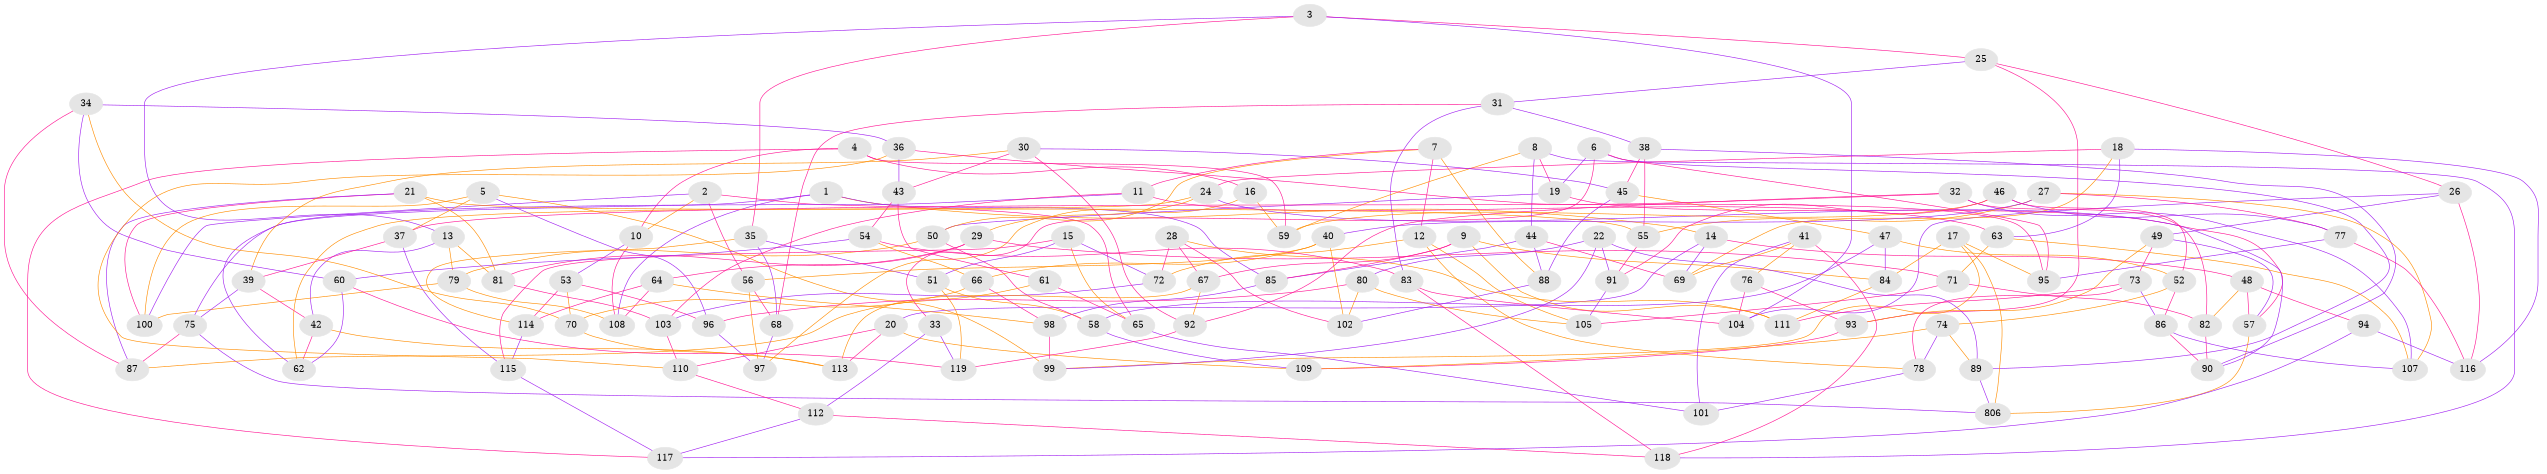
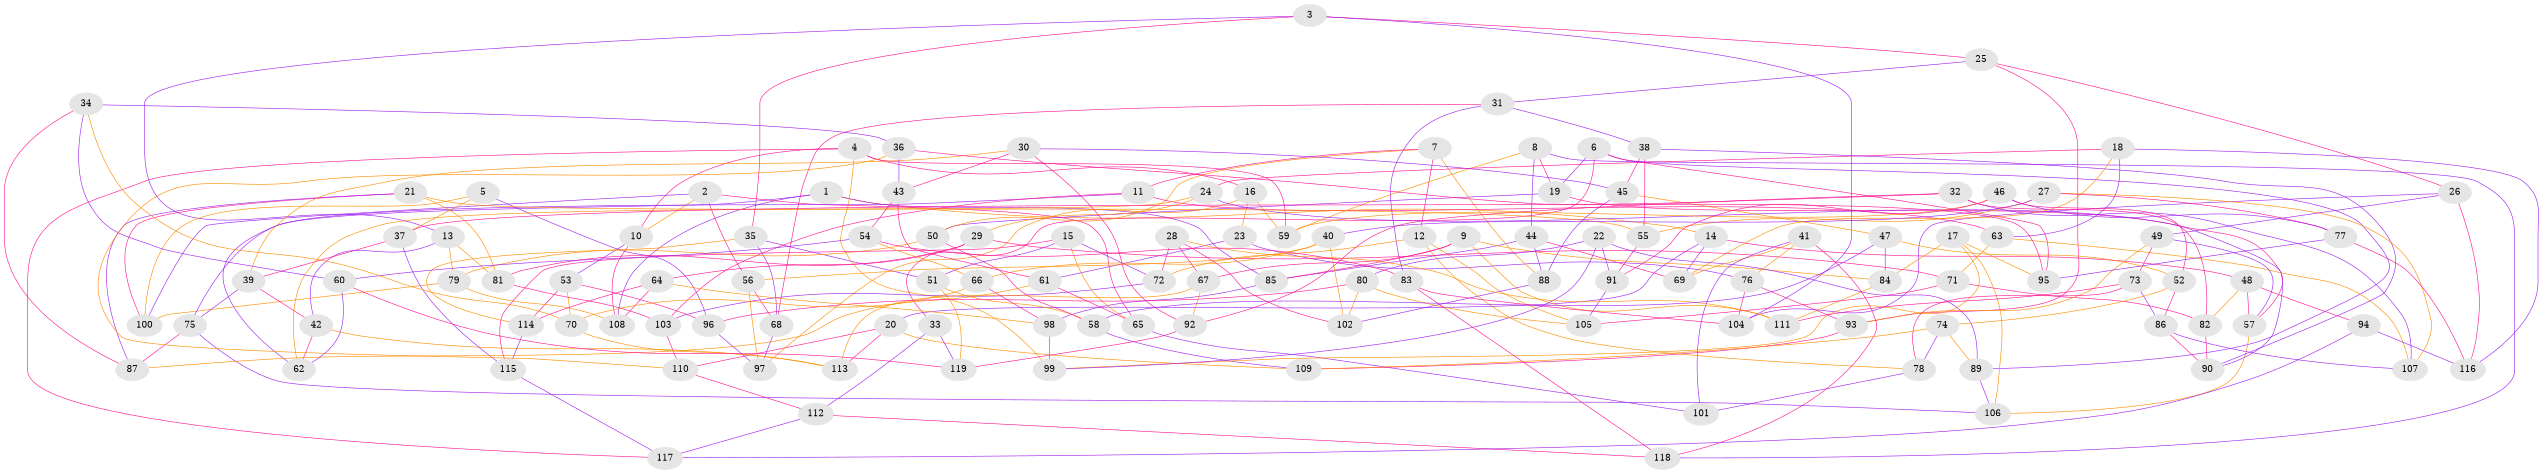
node "23": added
edge "5" -- "99": now "4" -- "99"
node "806": label "806" -> "106"
